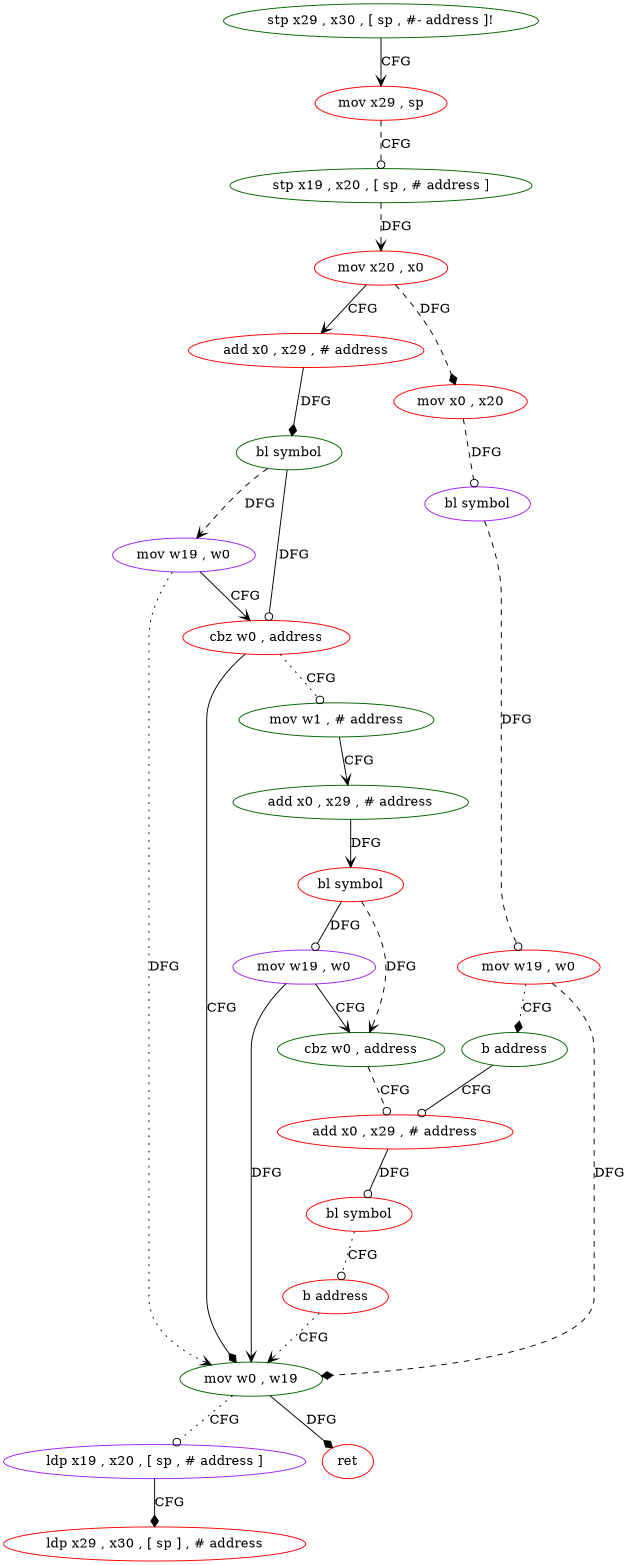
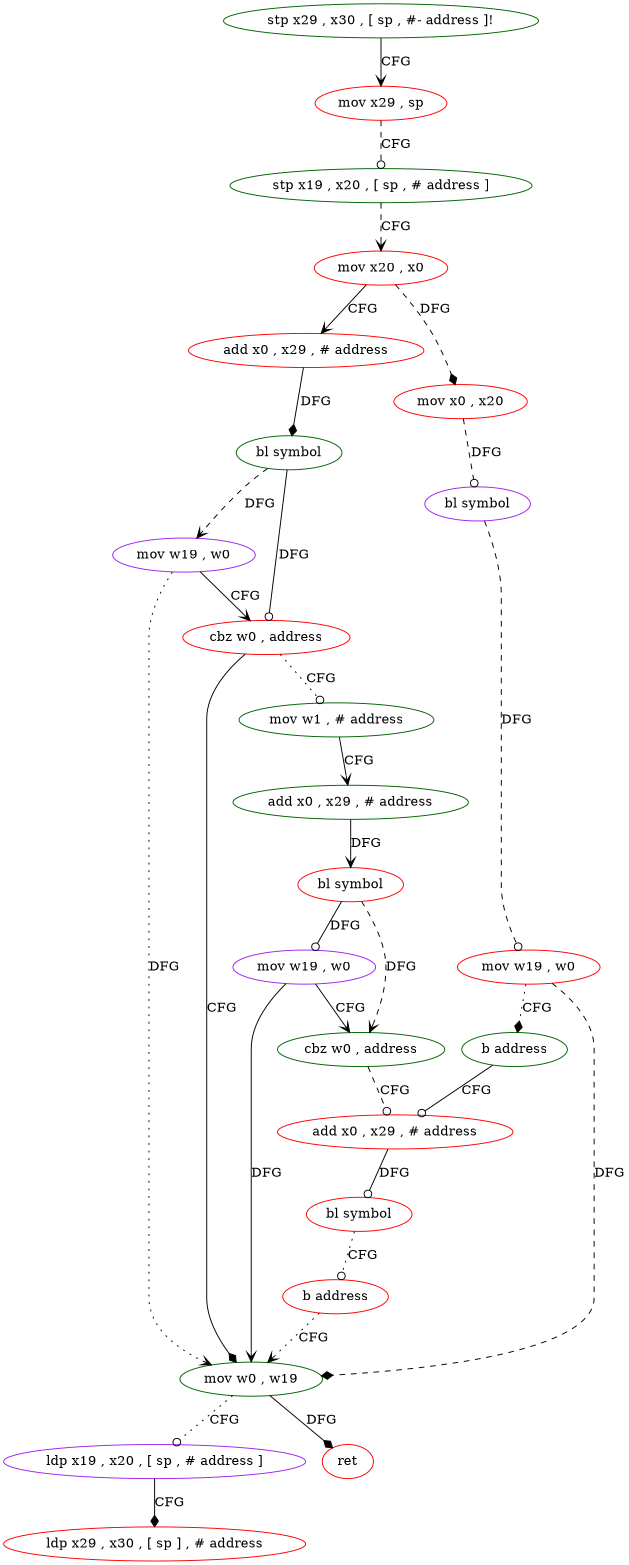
edge "stp x19 , x20 , [ sp , # address ]" -> "mov x20 , x0": label "DFG" -> "CFG"
